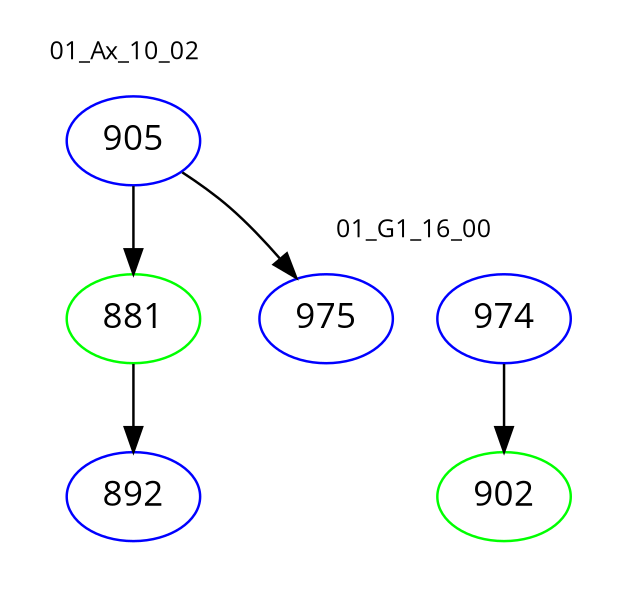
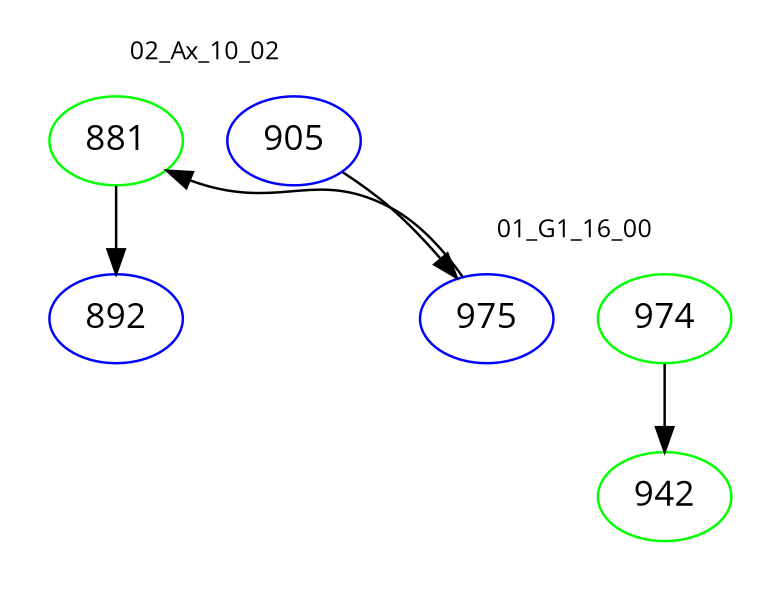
cluster "01_Ax_10_02": label "01_Ax_10_02" -> "02_Ax_10_02"
edge "905" -> "881": now "975" -> "881"
node "974": color blue -> green
node "902": label "902" -> "942"
